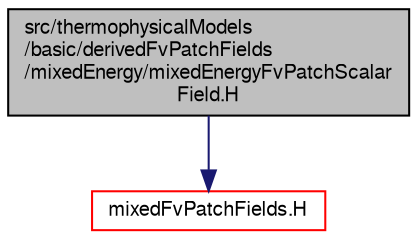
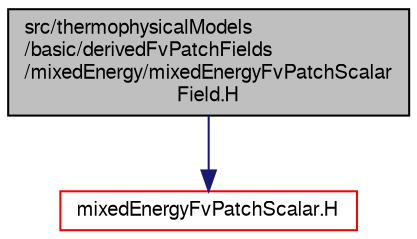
node "mixedFvPatchFields.H": label "mixedFvPatchFields.H" -> "mixedEnergyFvPatchScalar.H"
